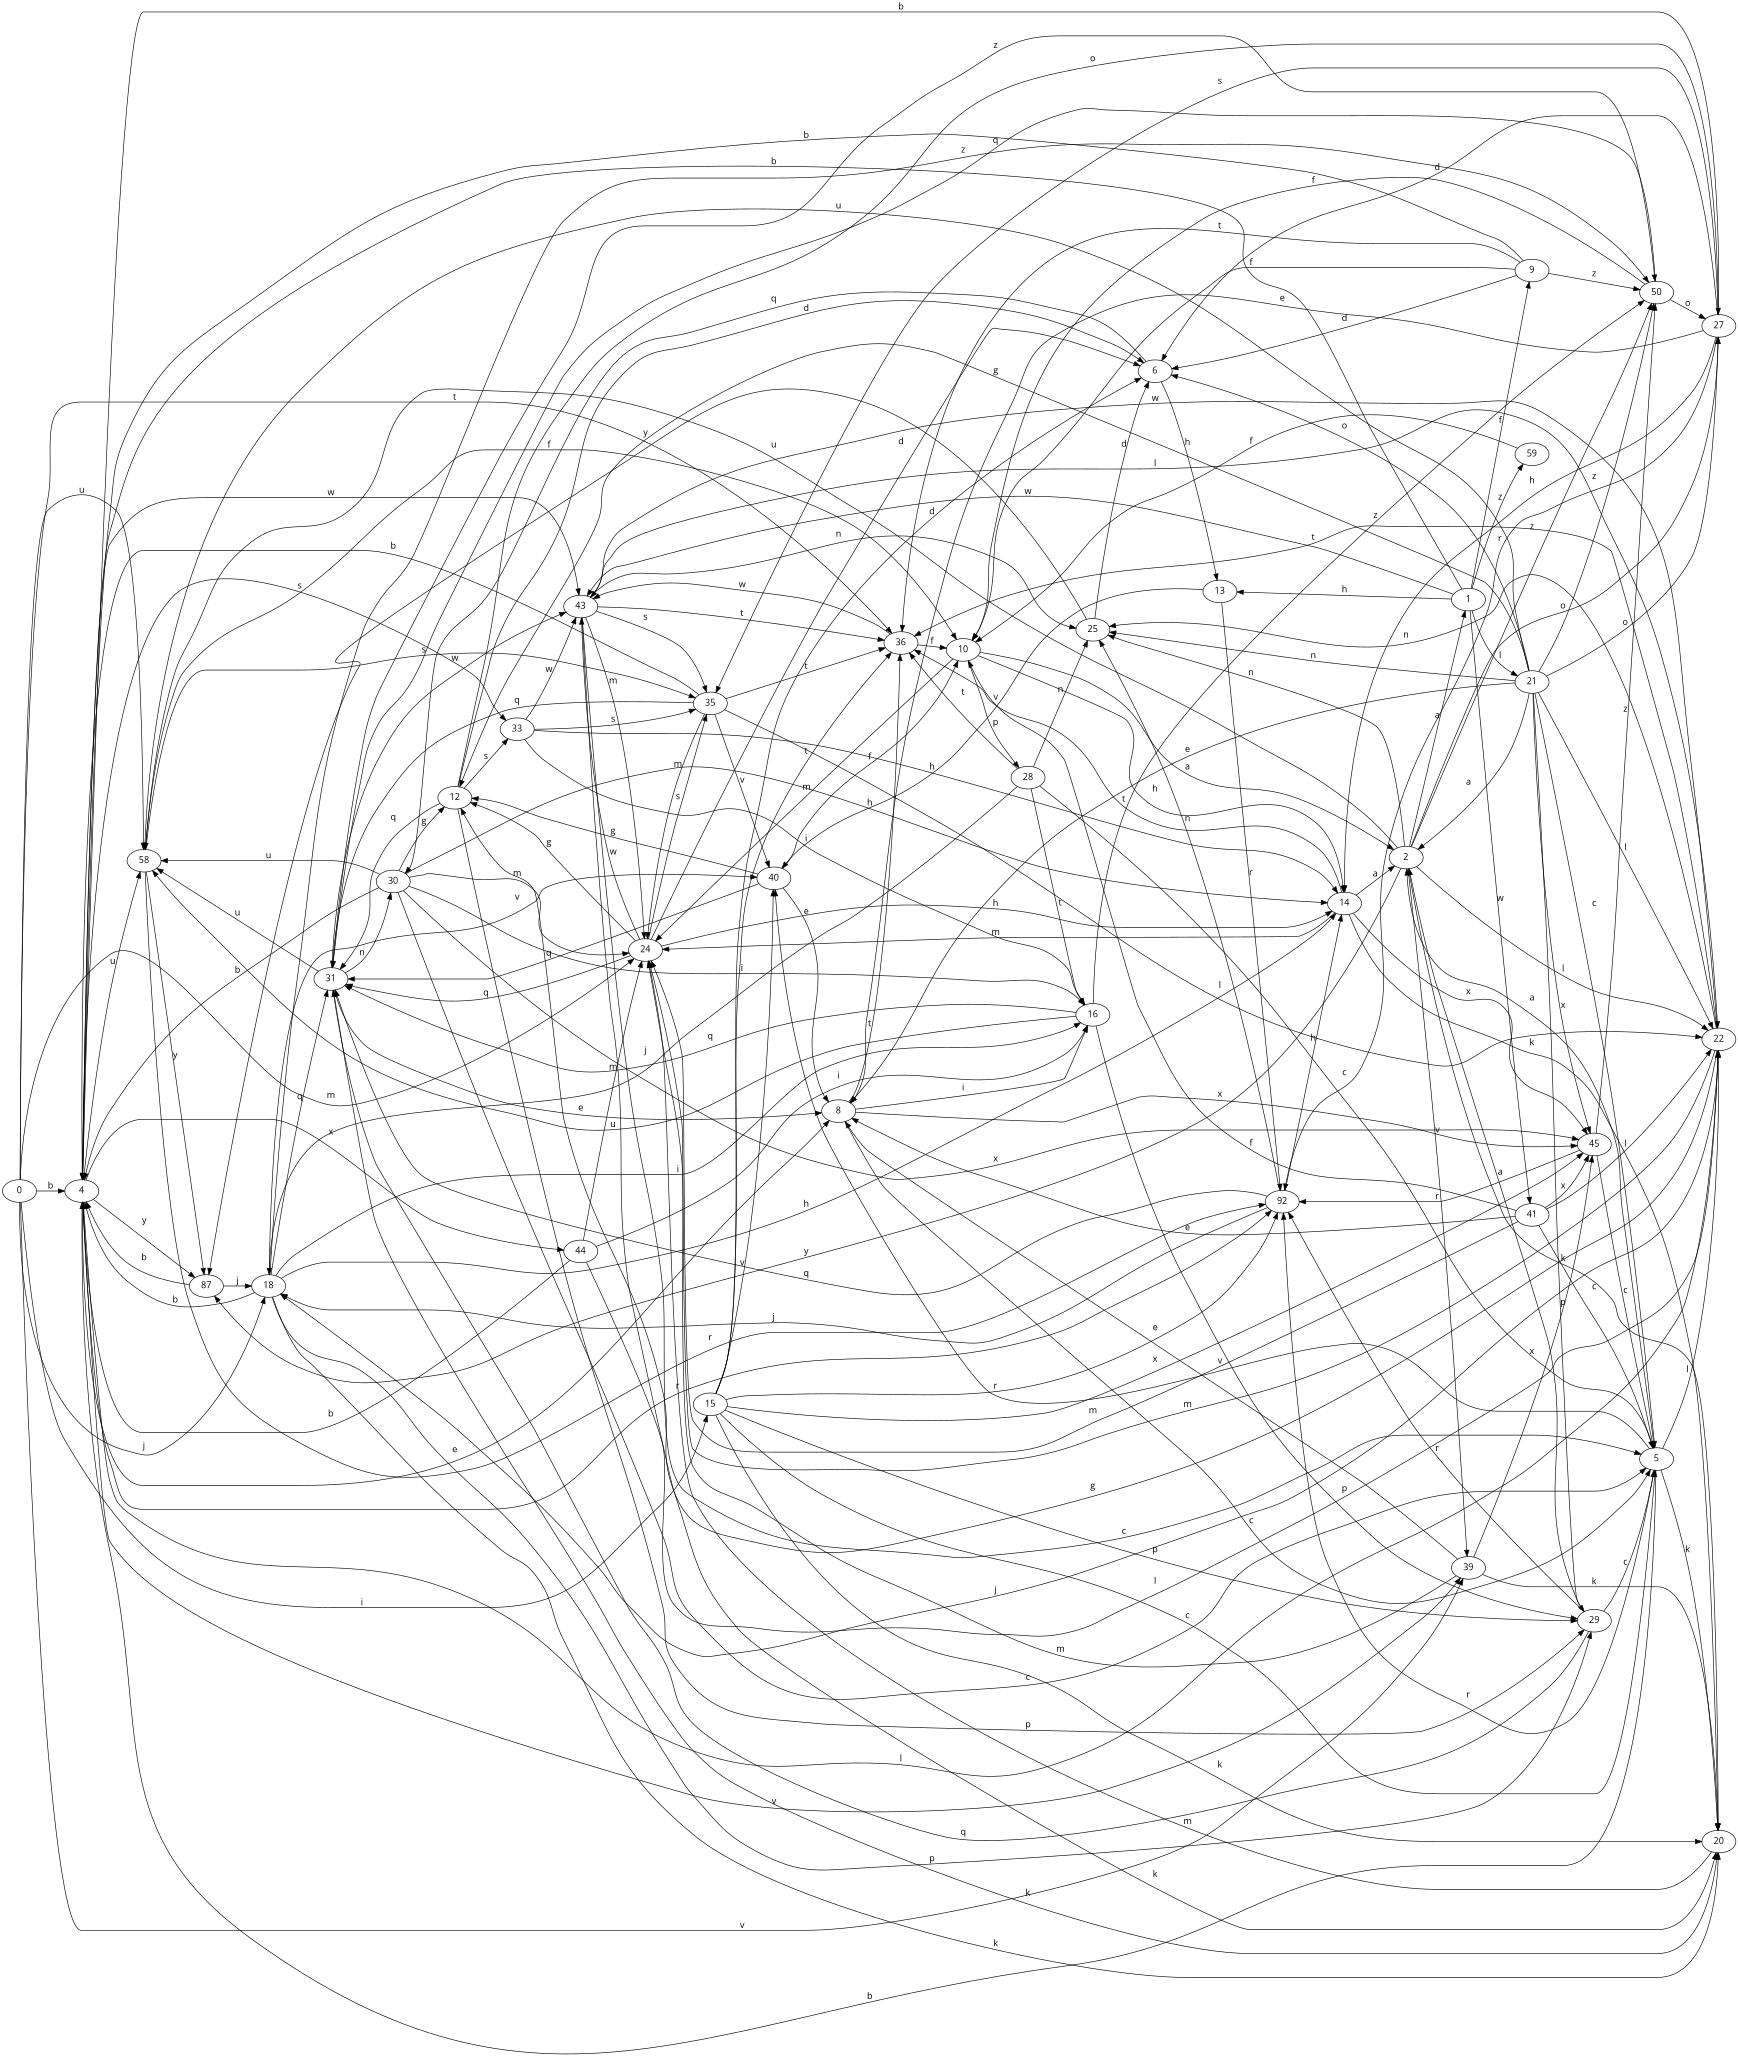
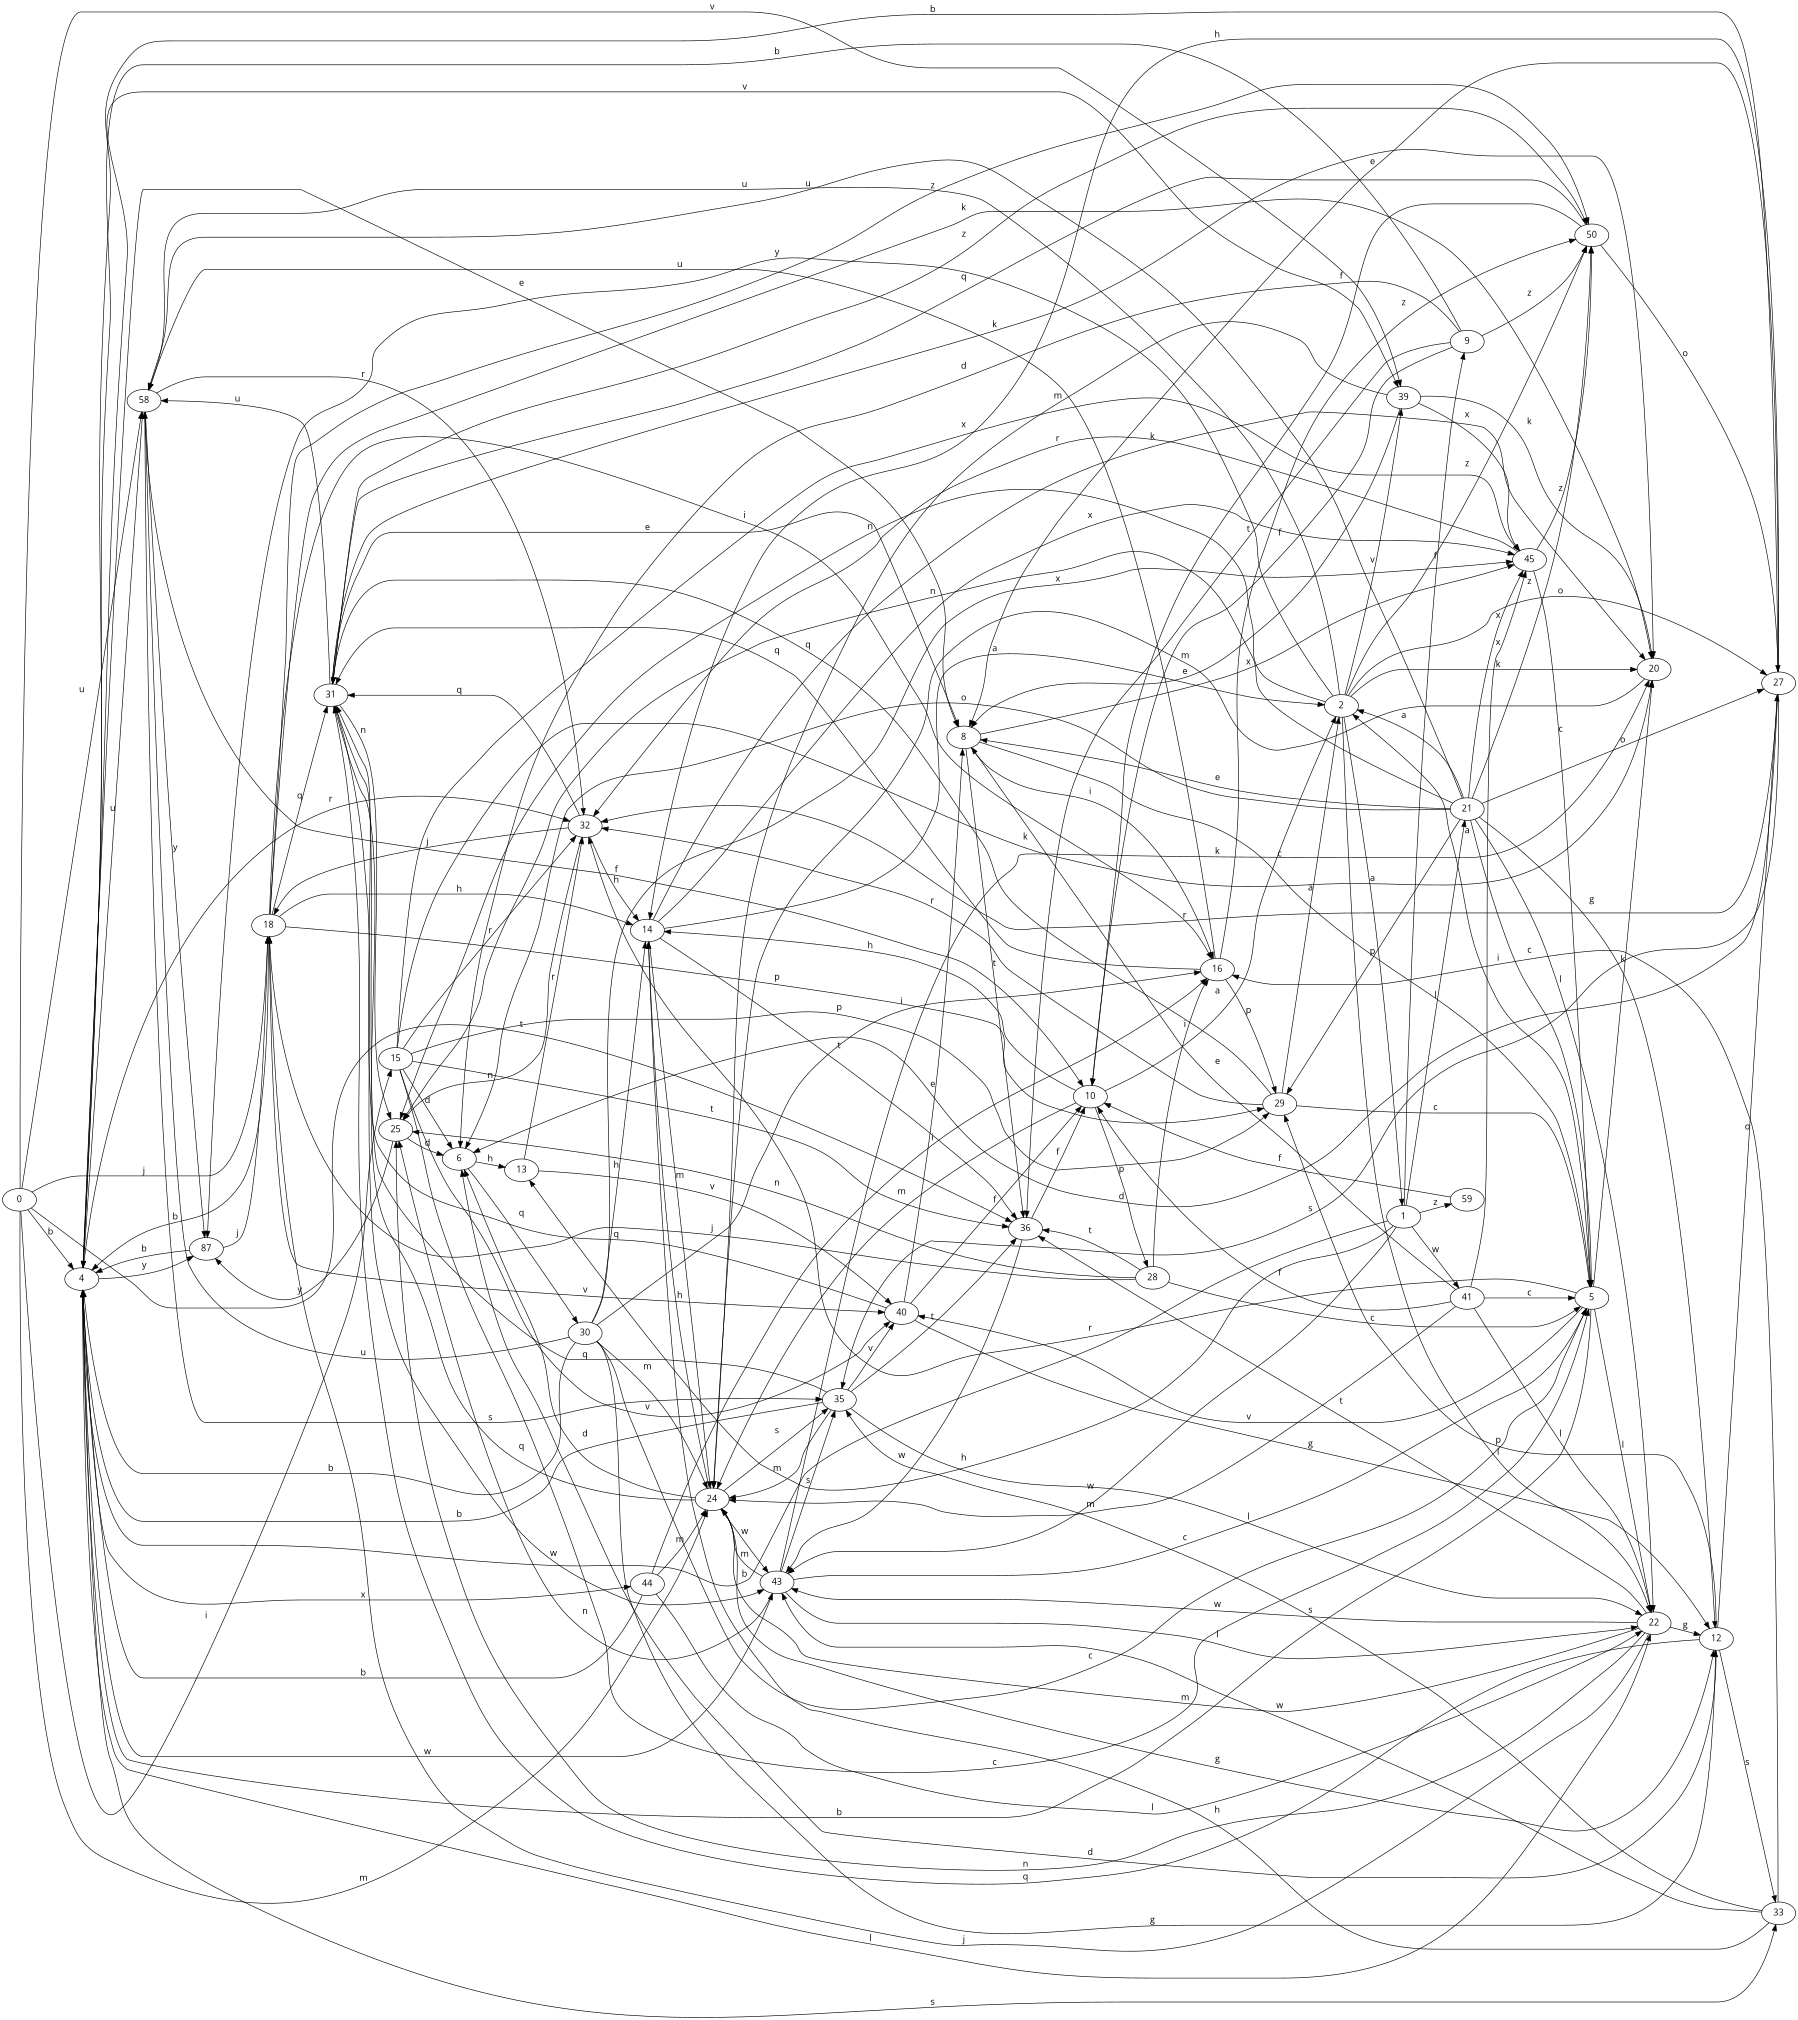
edge "43" -> "36": removed, label "t"
edge "28" -> "16": label "t" -> "i"
edge "31" -> "30": now "31" -> "25"
node "92": label "92" -> "32"
